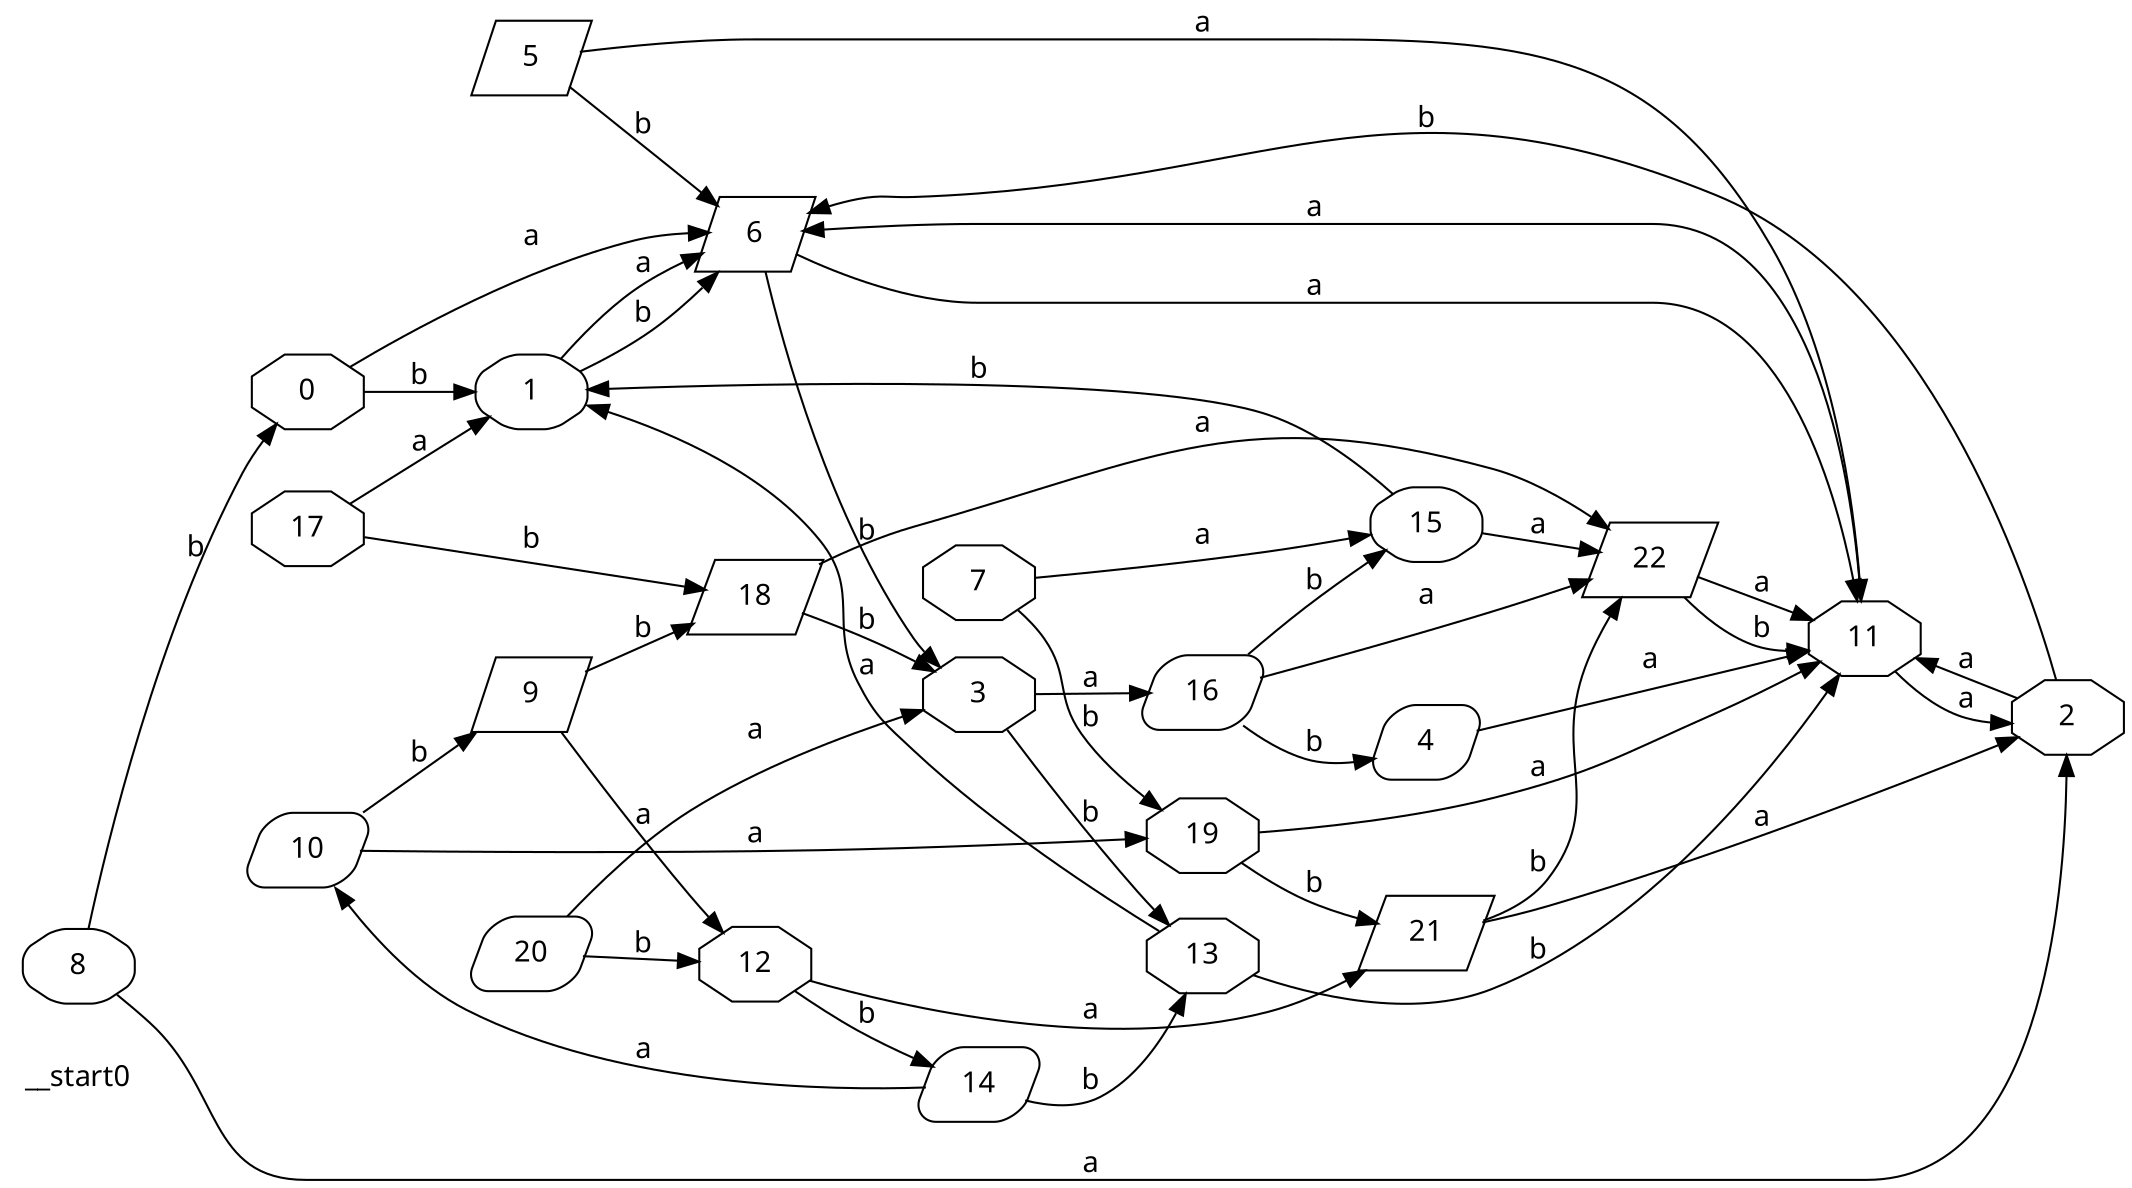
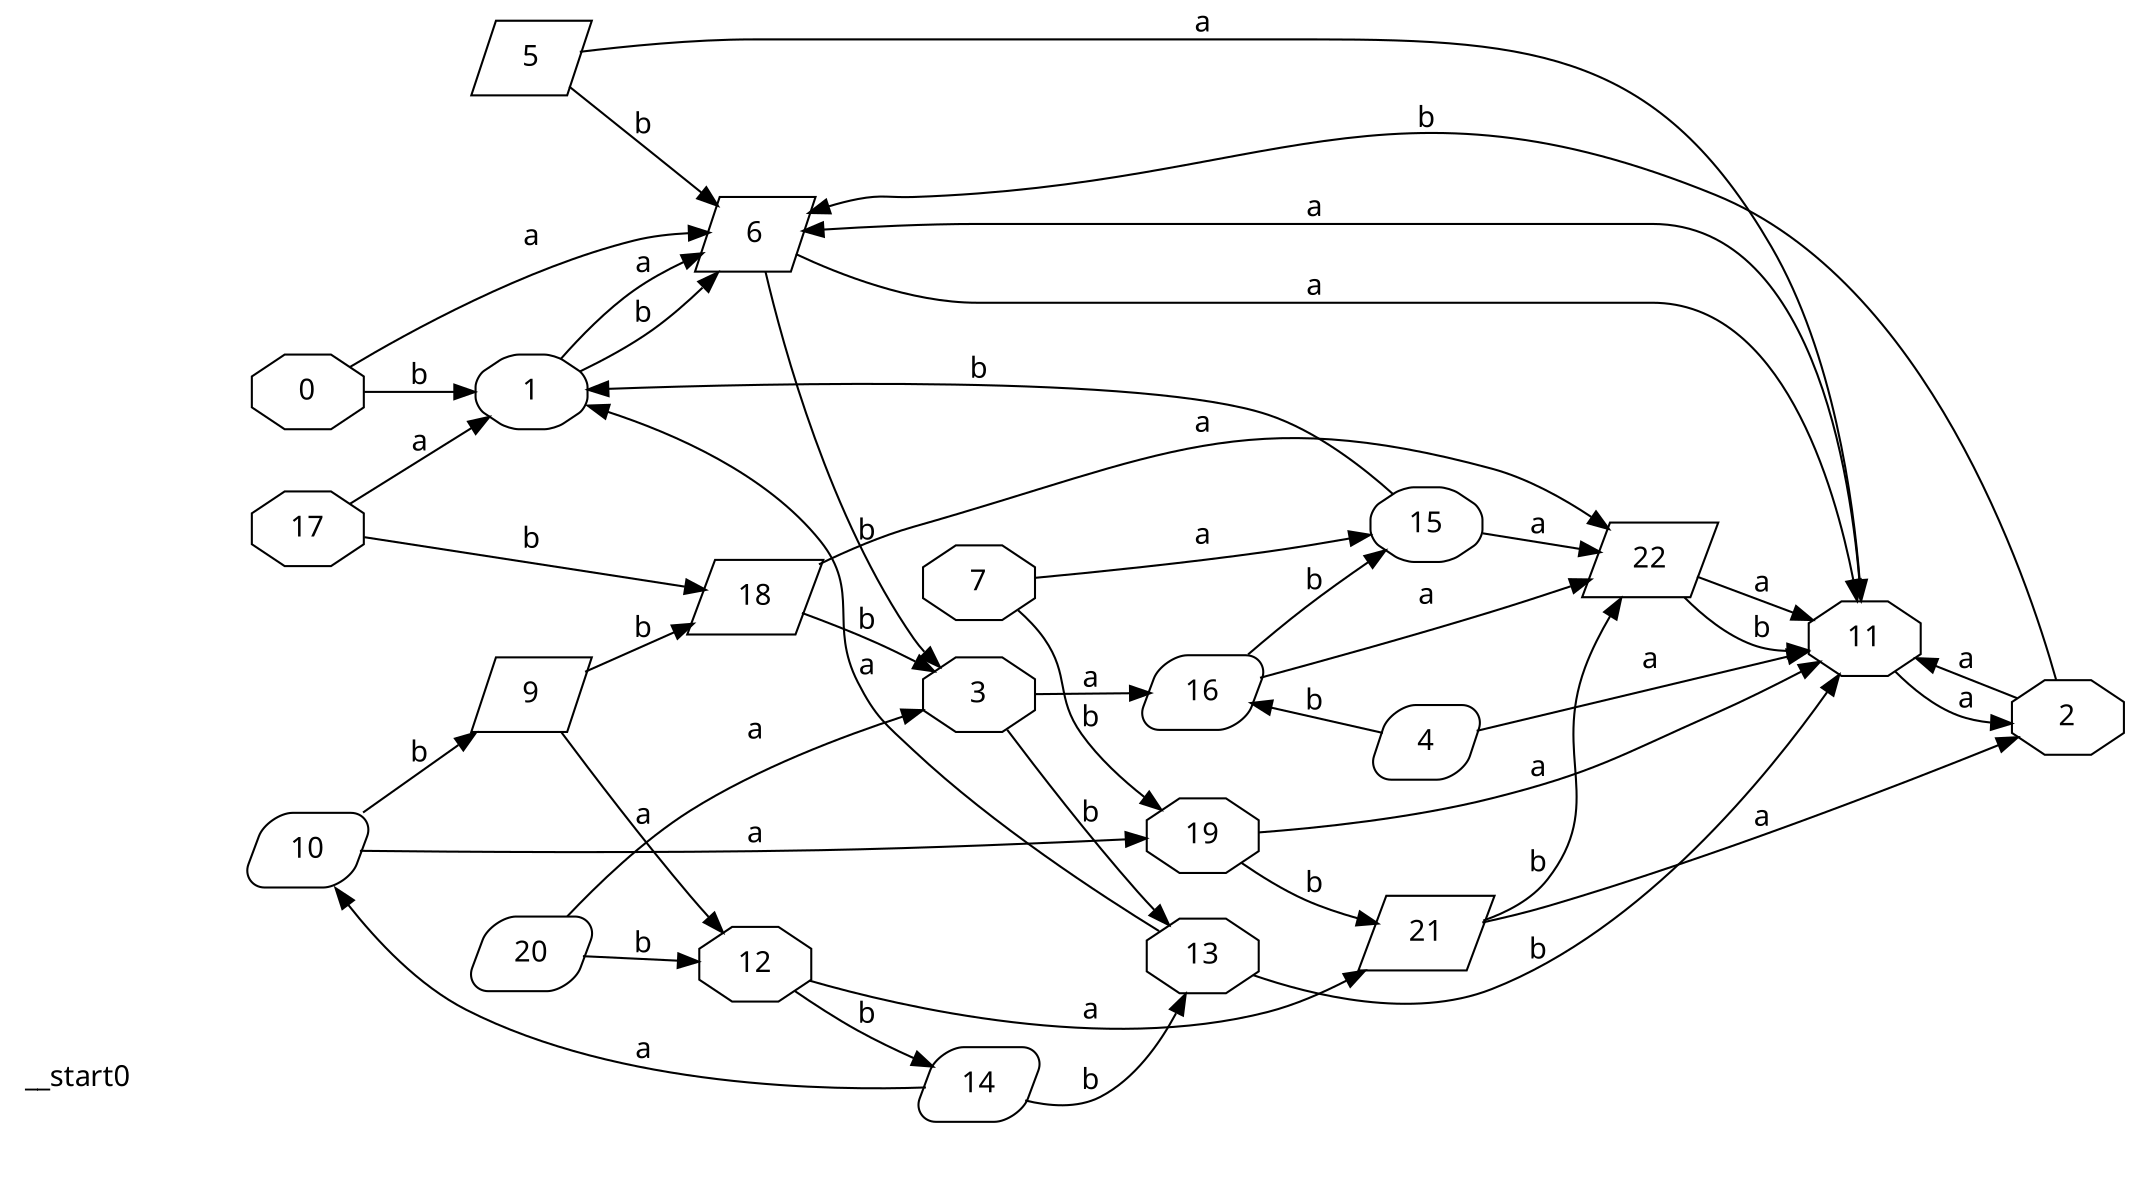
edge "16" -> "4": reversed
node "8": removed
